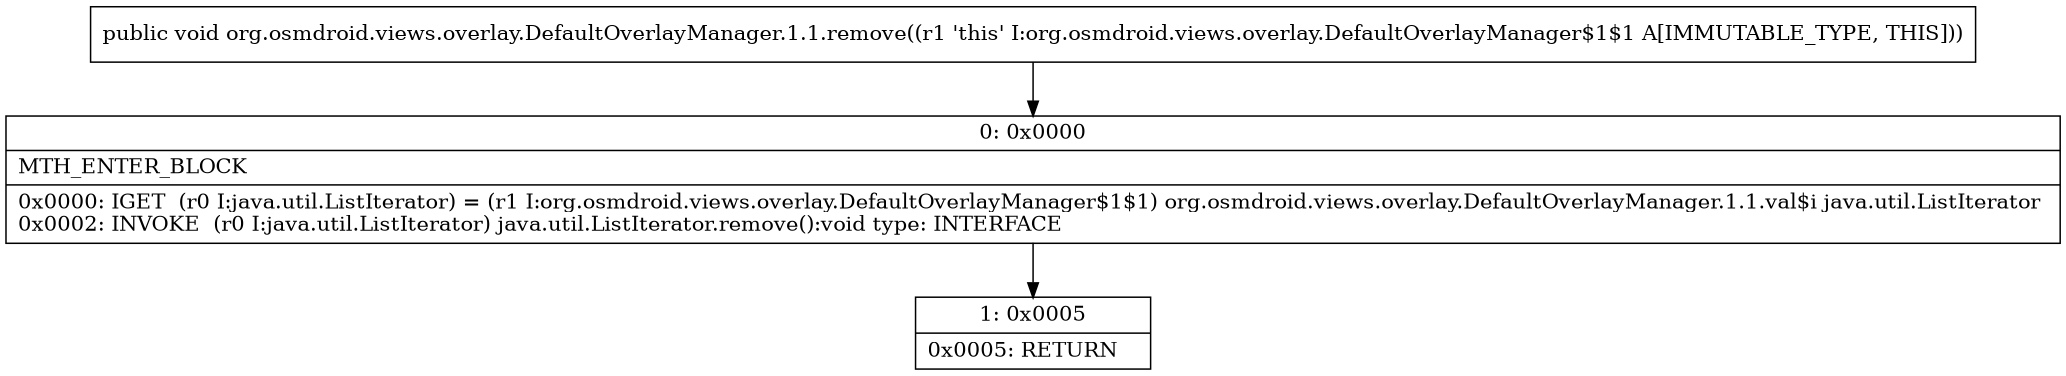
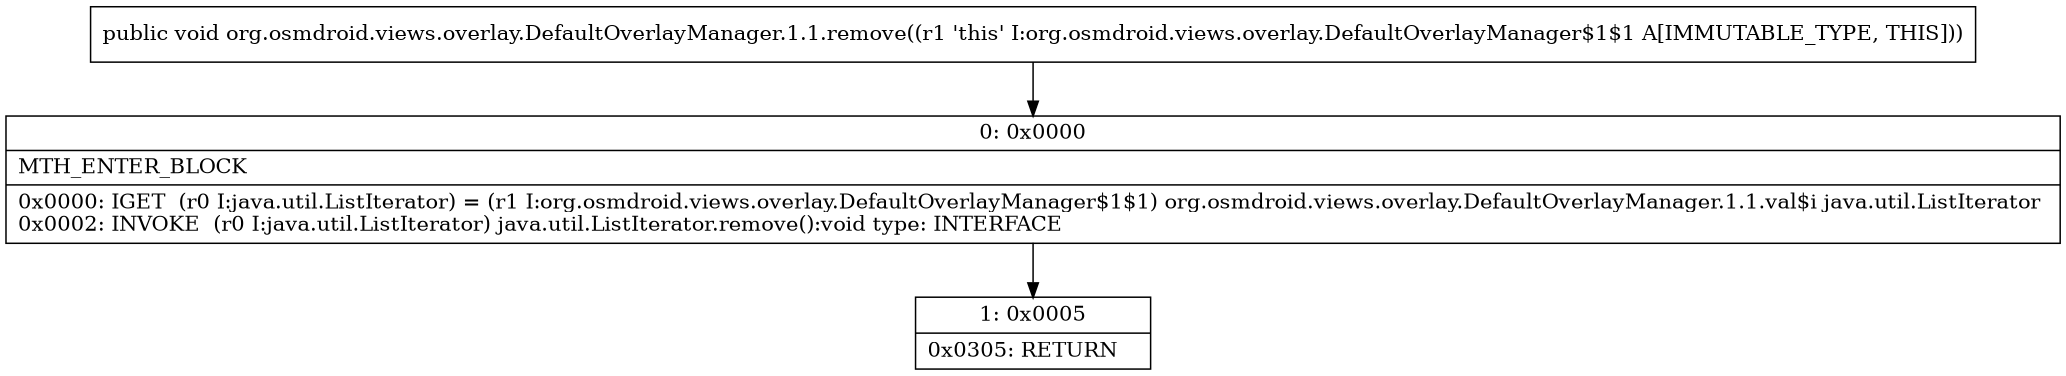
node "1: 0x0005": text "0x0005: RETURN" -> "0x0305: RETURN"
